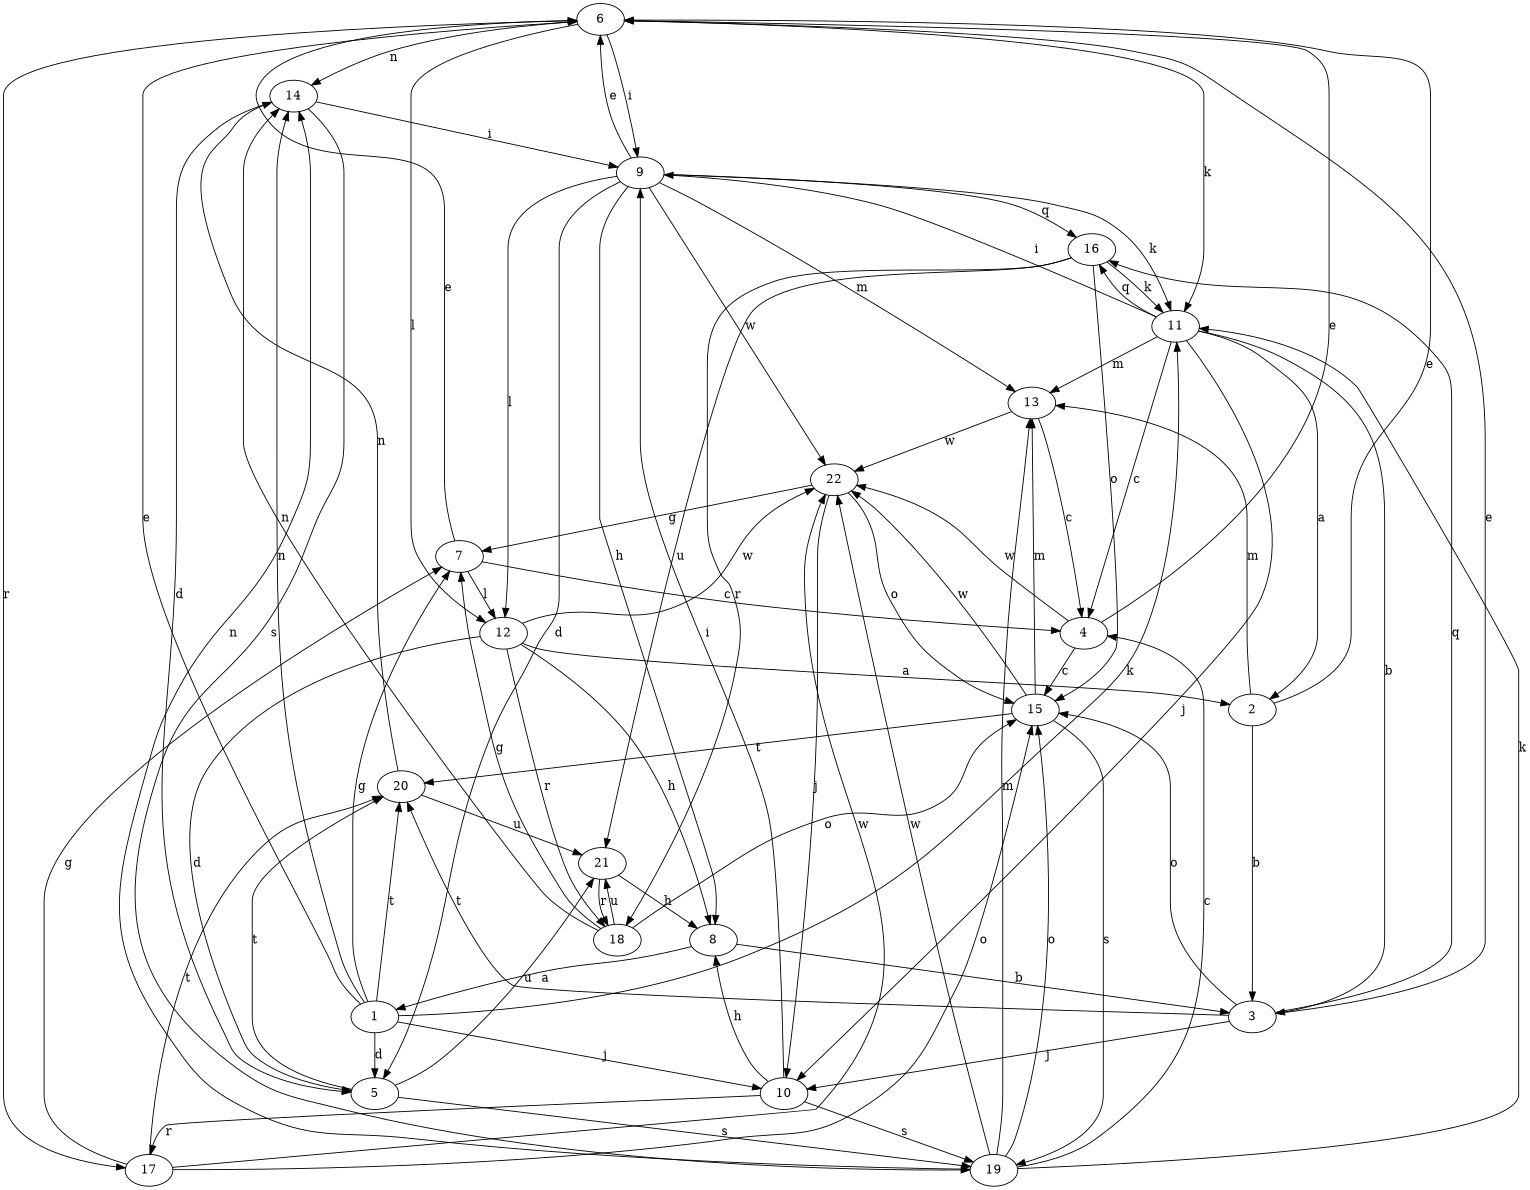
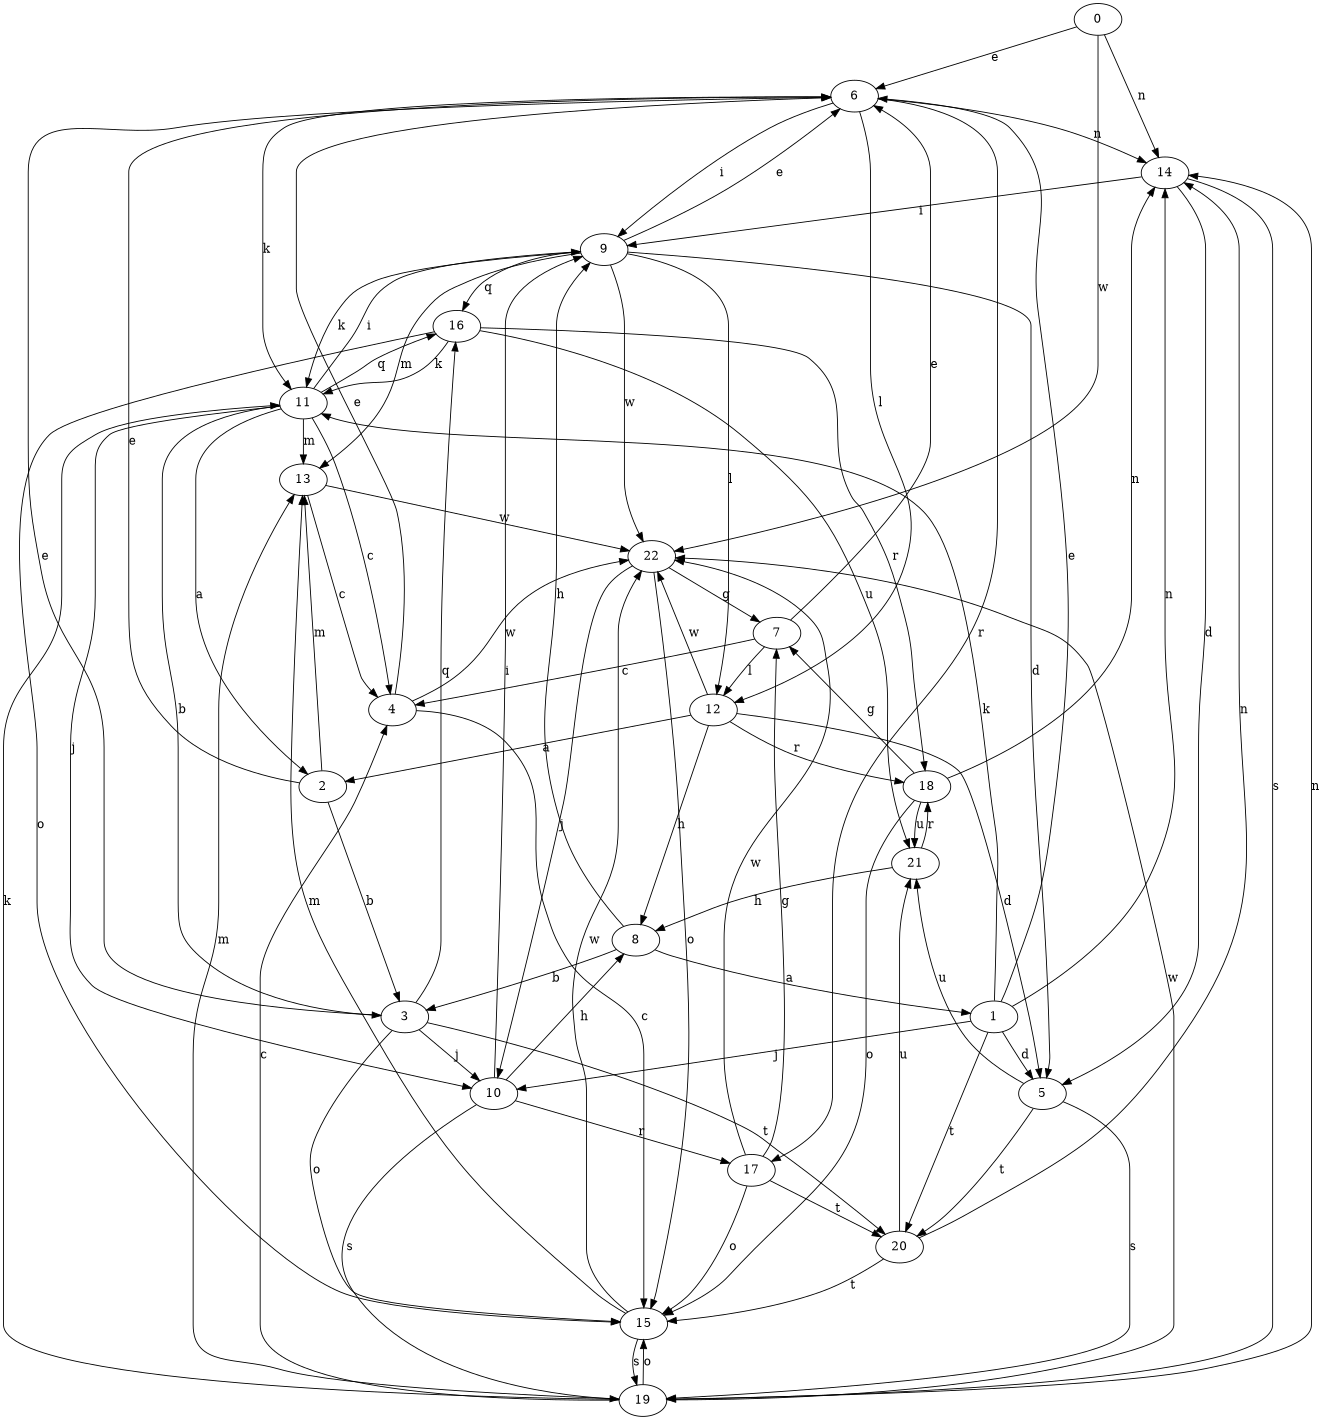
node "0": added
edge "9" -> "8": reversed
edge "15" -> "20": reversed
edge "1" -> "7": removed, label "g"
